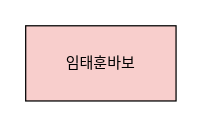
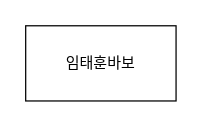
node "임태훈바보": fillcolor #f8cecc -> #ffffff
